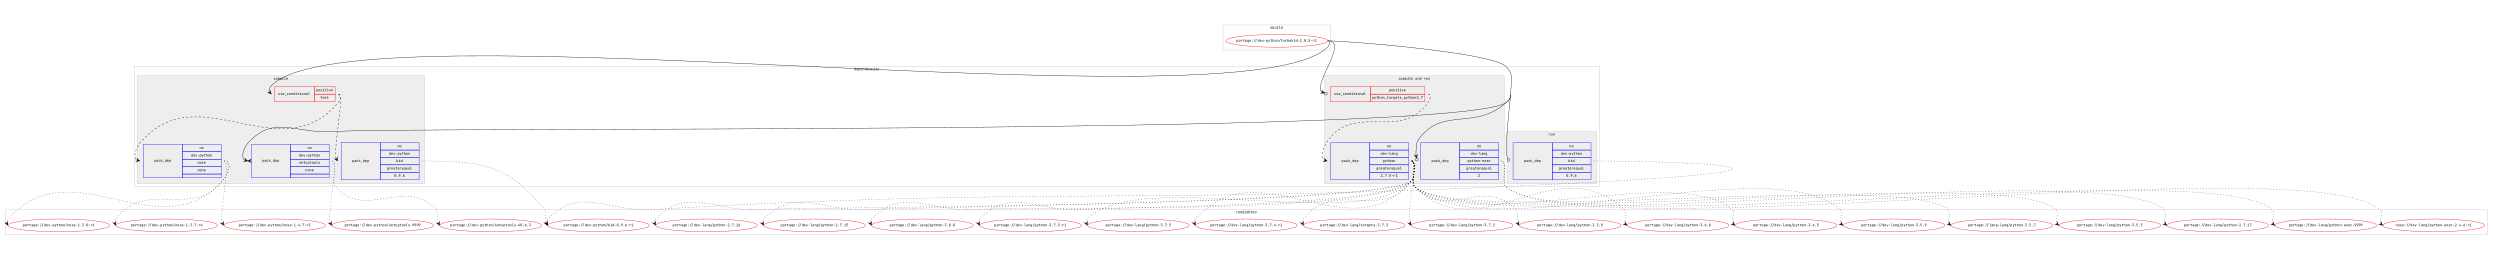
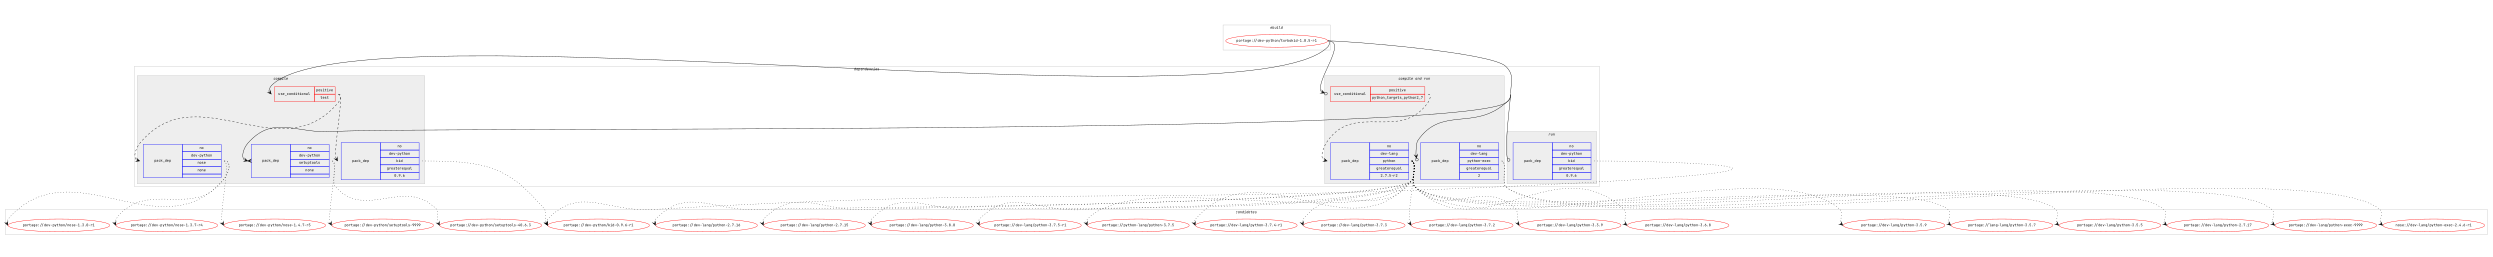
node "portage://dev-lang/python-3.7.5": label "portage://dev-lang/python-3.7.5" -> "portage://python-lang/python-3.7.5"
node "portage://dev-lang/targets-3.7.3": label "portage://dev-lang/targets-3.7.3" -> "portage://dev-lang/python-3.7.3"
node "portage://dev-lang/python-3.6.5": removed
